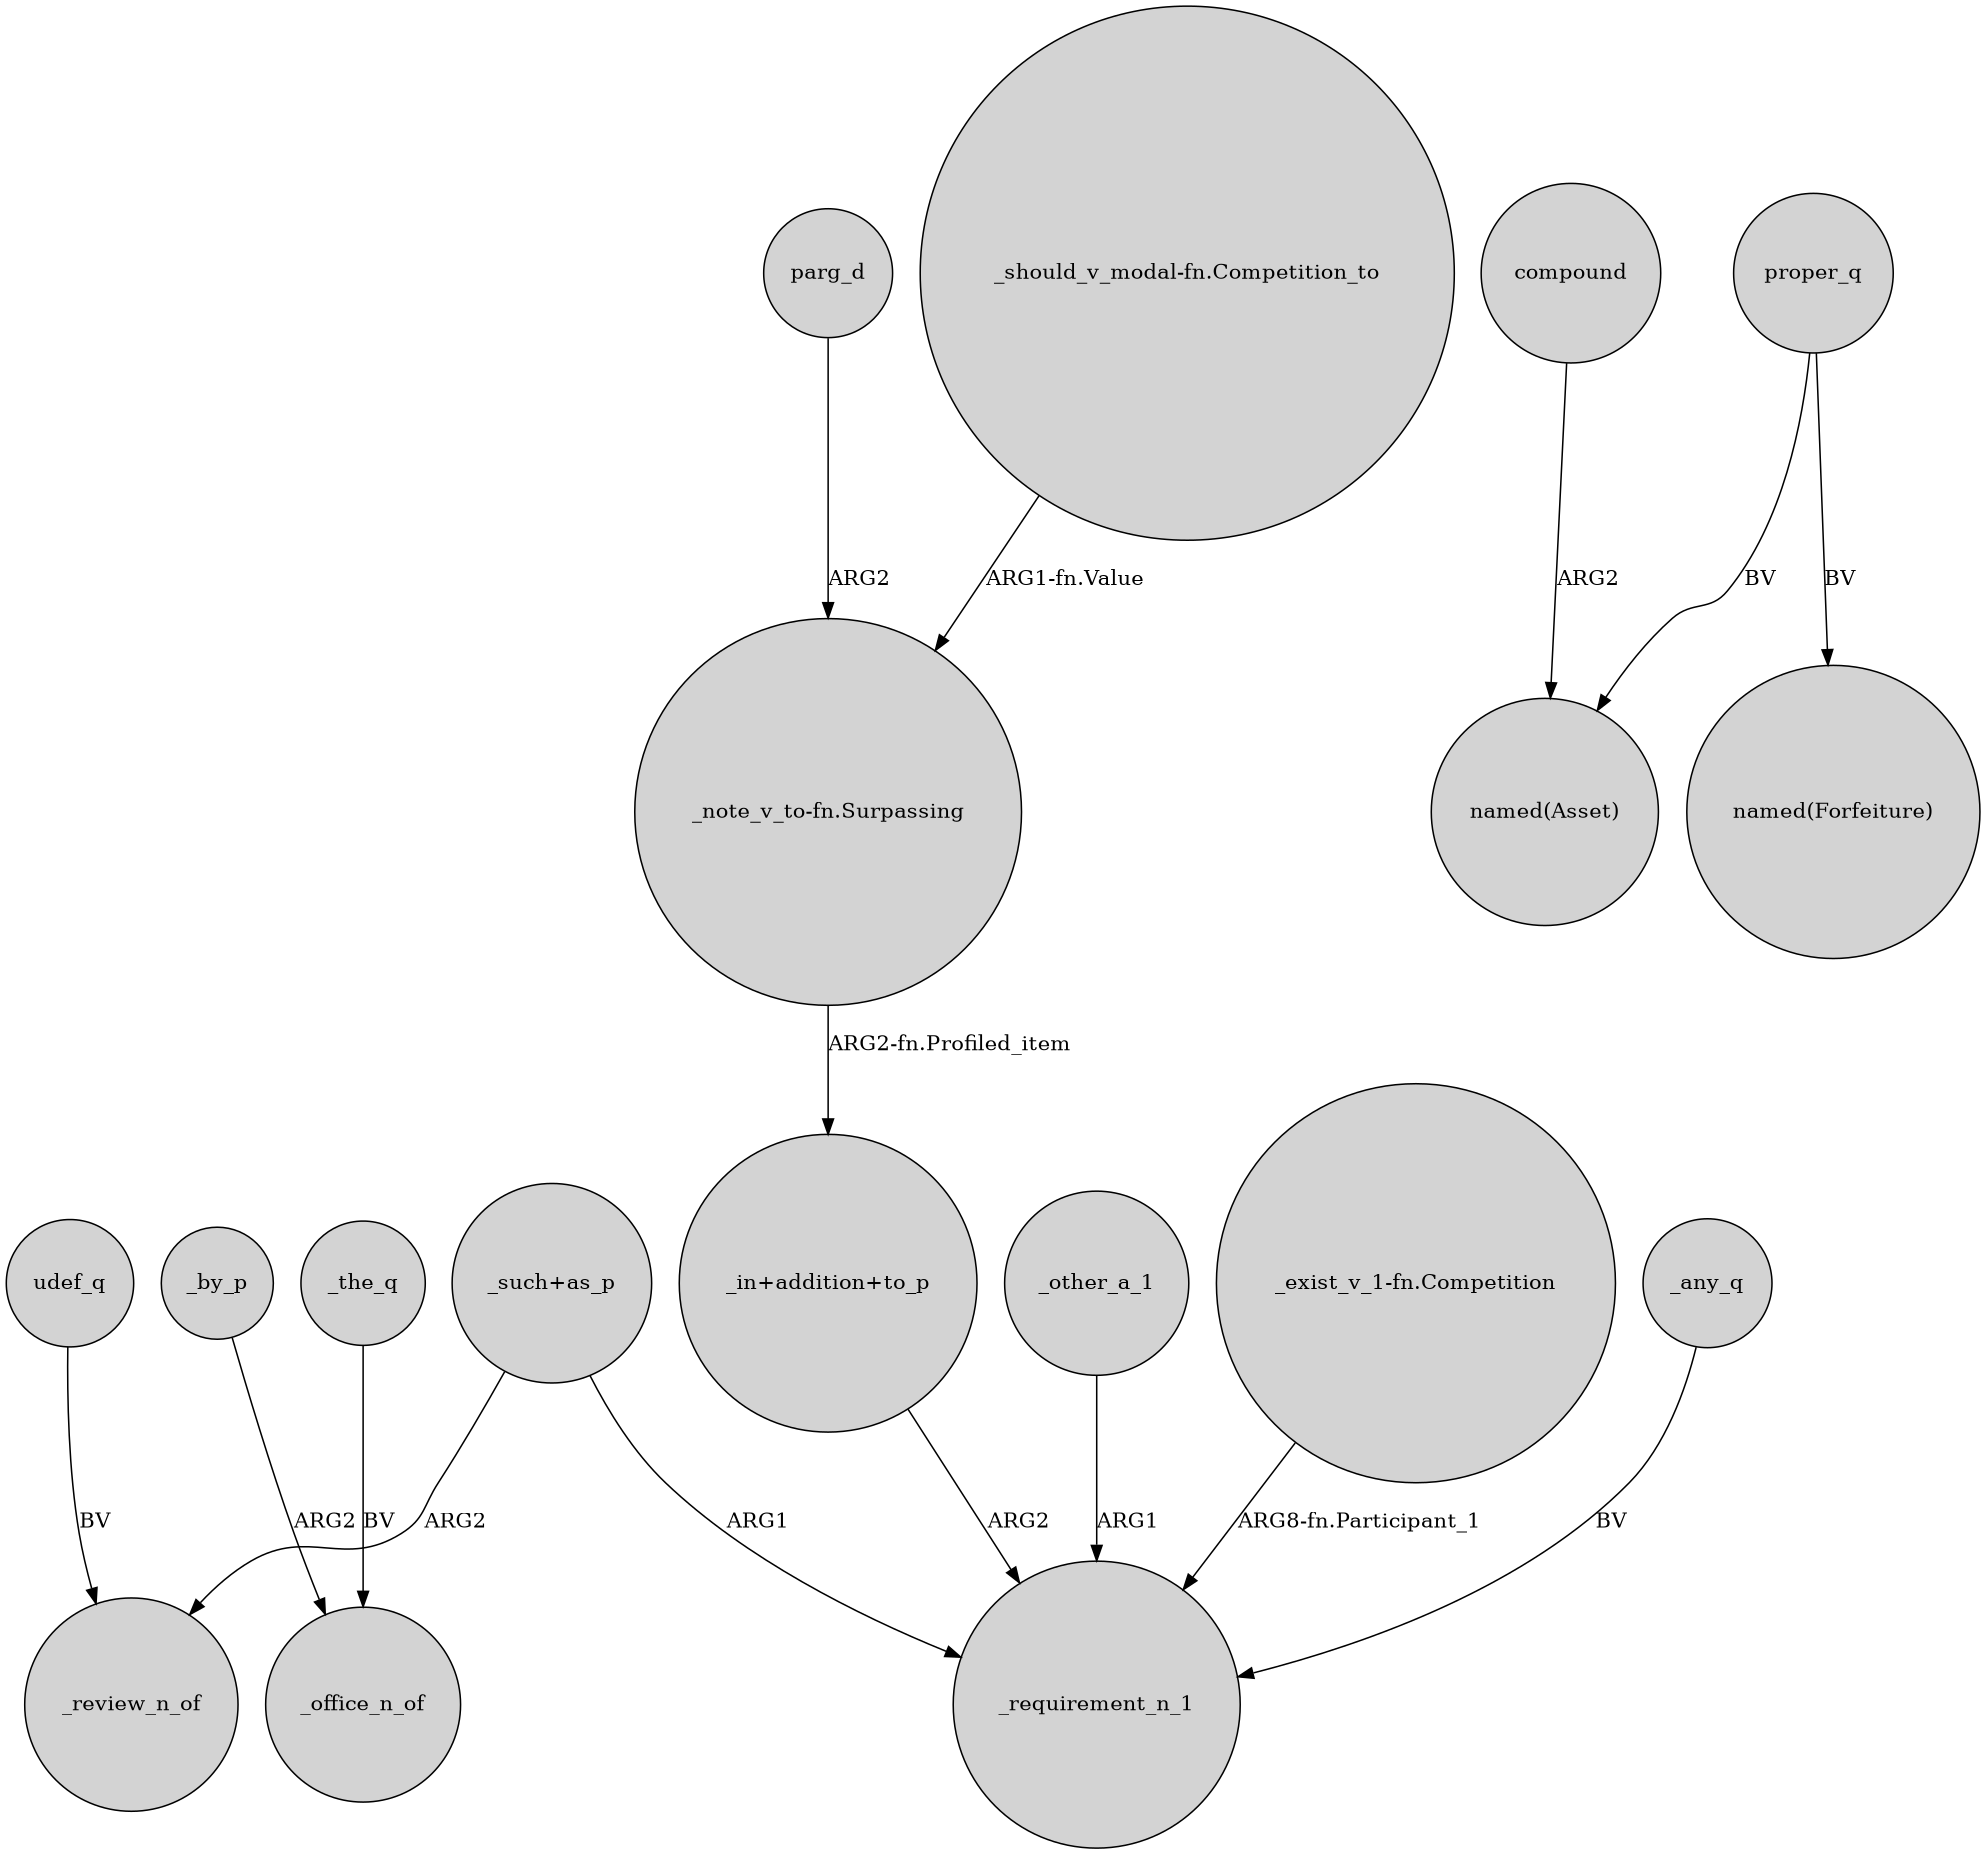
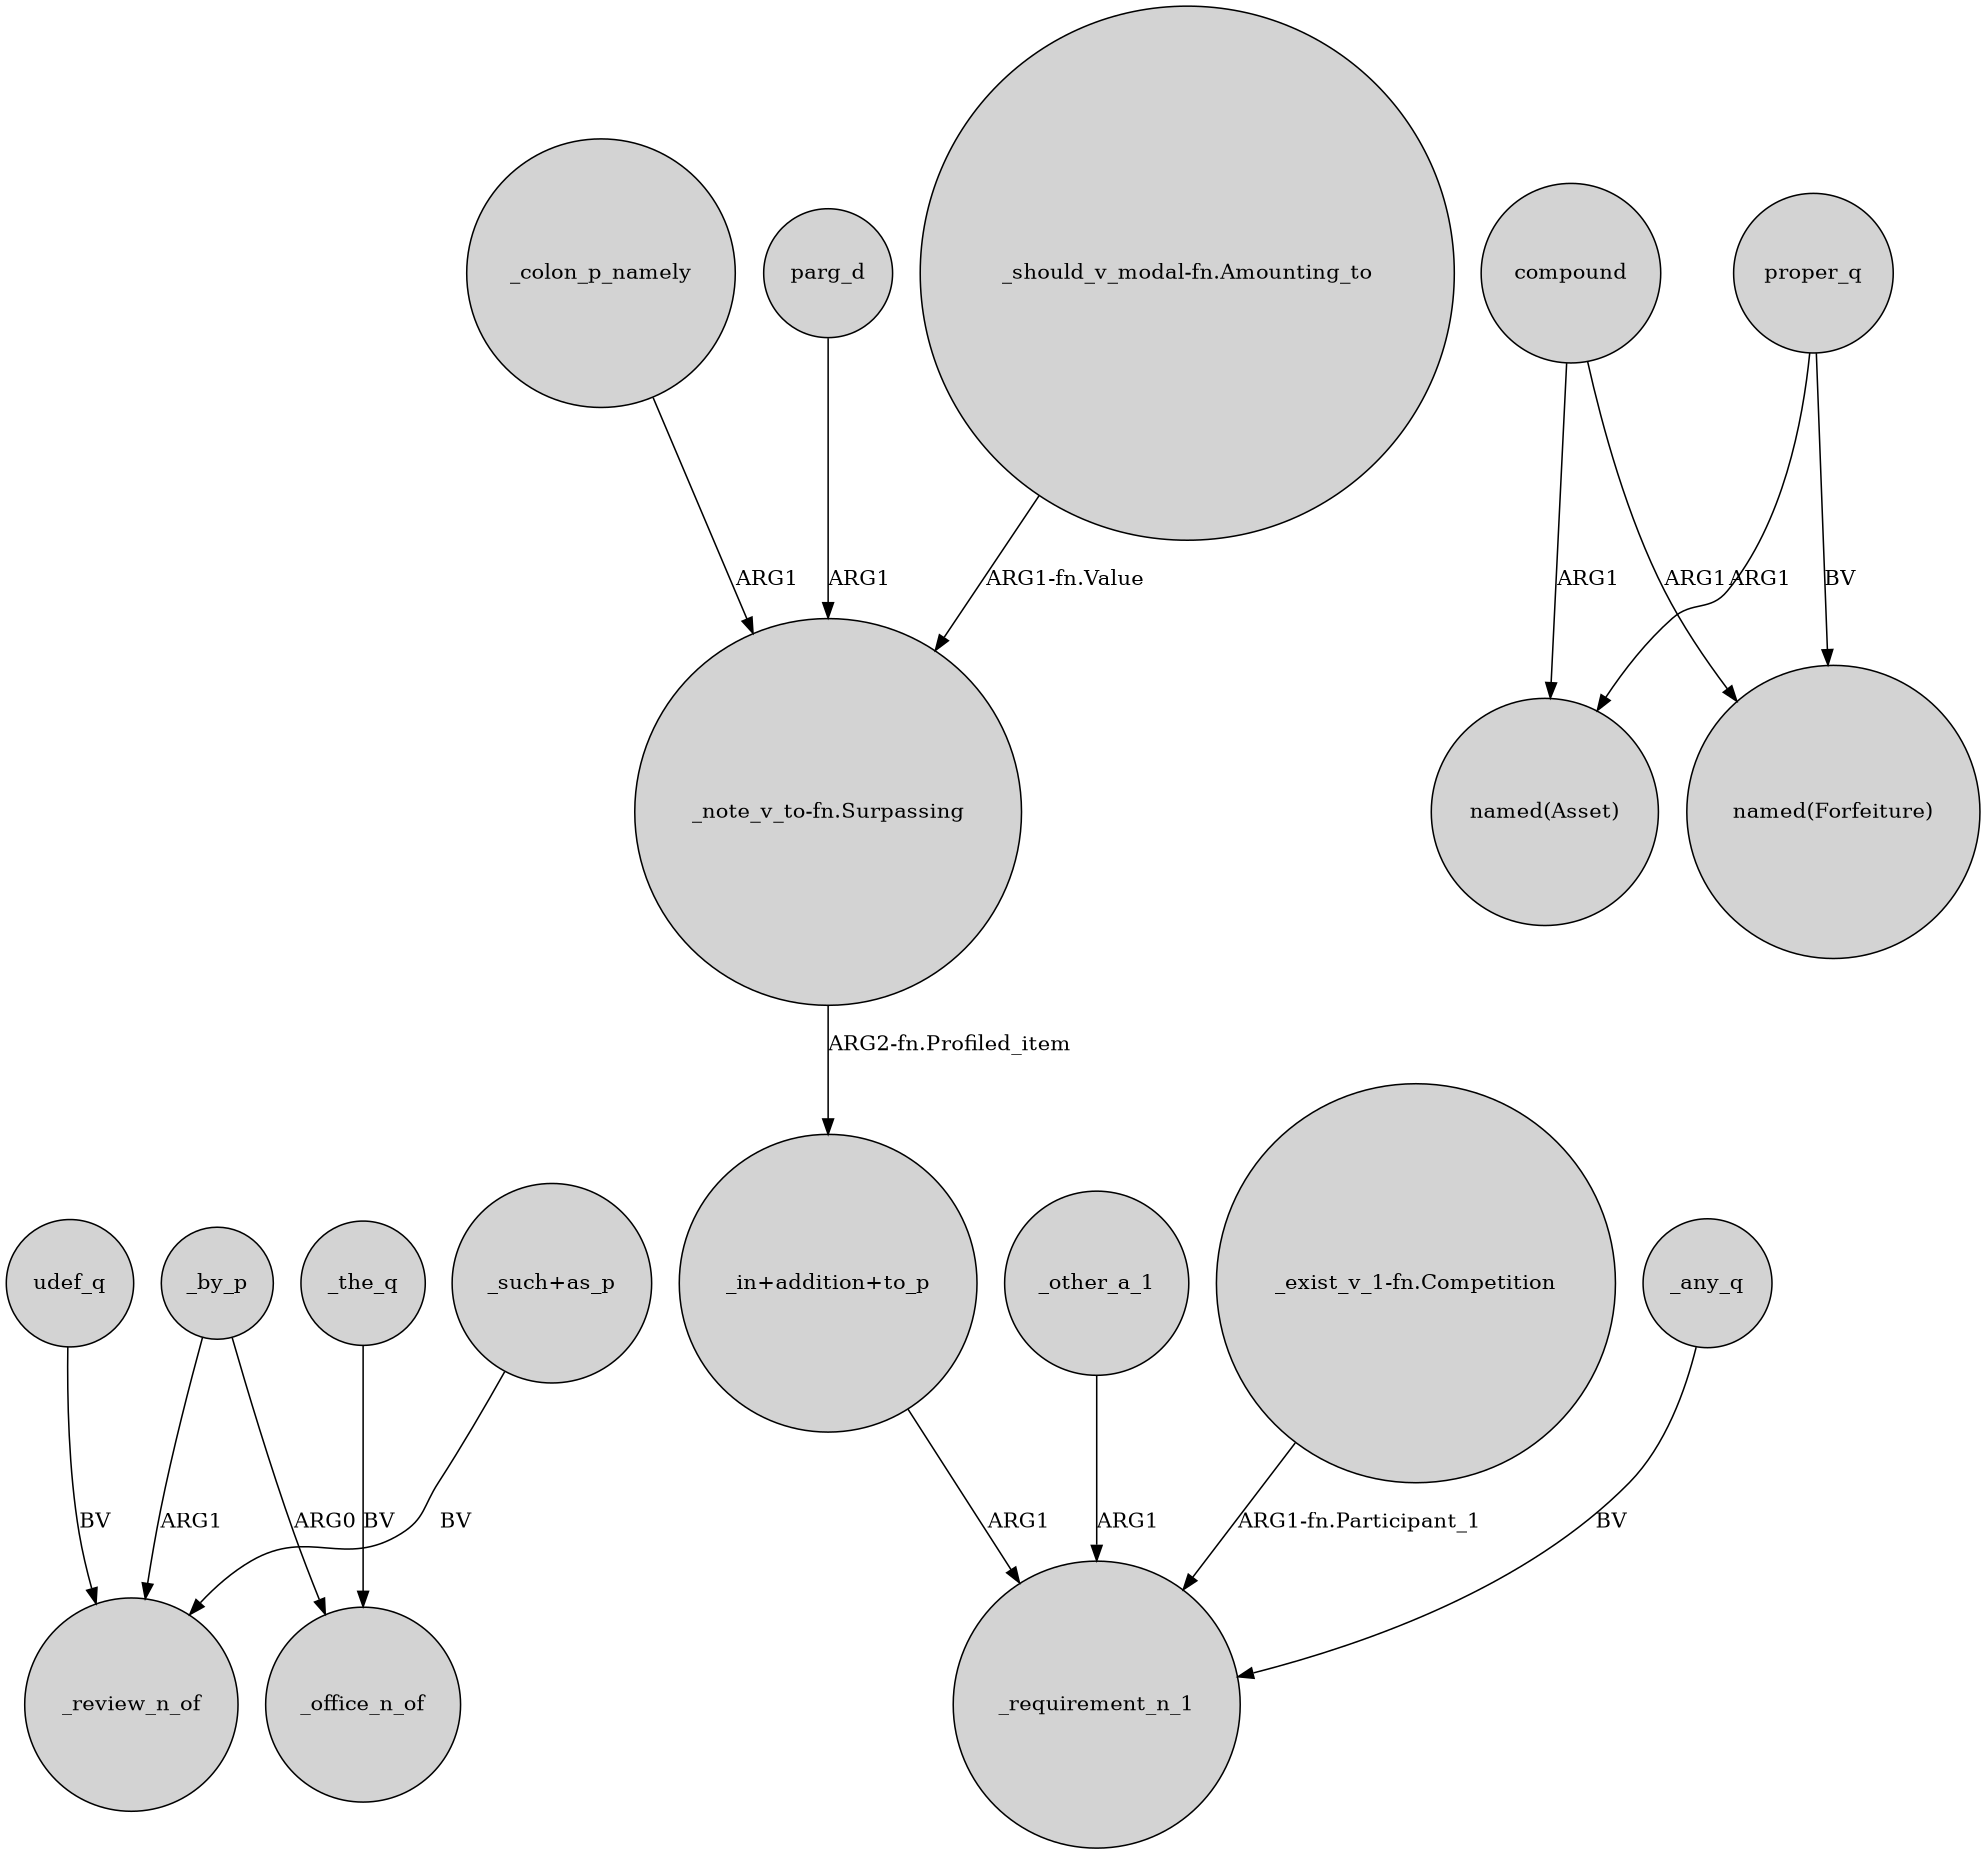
node "_colon_p_namely": added
node "_should_v_modal-fn.Competition_to": label "_should_v_modal-fn.Competition_to" -> "_should_v_modal-fn.Amounting_to"
edge "compound" -> "named(Forfeiture)": added, label "ARG1"
edge "parg_d" -> "_note_v_to-fn.Surpassing": label "ARG2" -> "ARG1"
edge "compound" -> "named(Asset)": label "ARG2" -> "ARG1"
edge "proper_q" -> "named(Asset)": label "BV" -> "ARG1"
edge "_by_p" -> "_review_n_of": added, label "ARG1"
edge "_by_p" -> "_office_n_of": label "ARG2" -> "ARG0"
edge "_such+as_p" -> "_review_n_of": label "ARG2" -> "BV"
edge "_in+addition+to_p" -> "_requirement_n_1": label "ARG2" -> "ARG1"
edge "_exist_v_1-fn.Competition" -> "_requirement_n_1": label "ARG8-fn.Participant_1" -> "ARG1-fn.Participant_1"
edge "_such+as_p" -> "_requirement_n_1": removed, label "ARG1"
